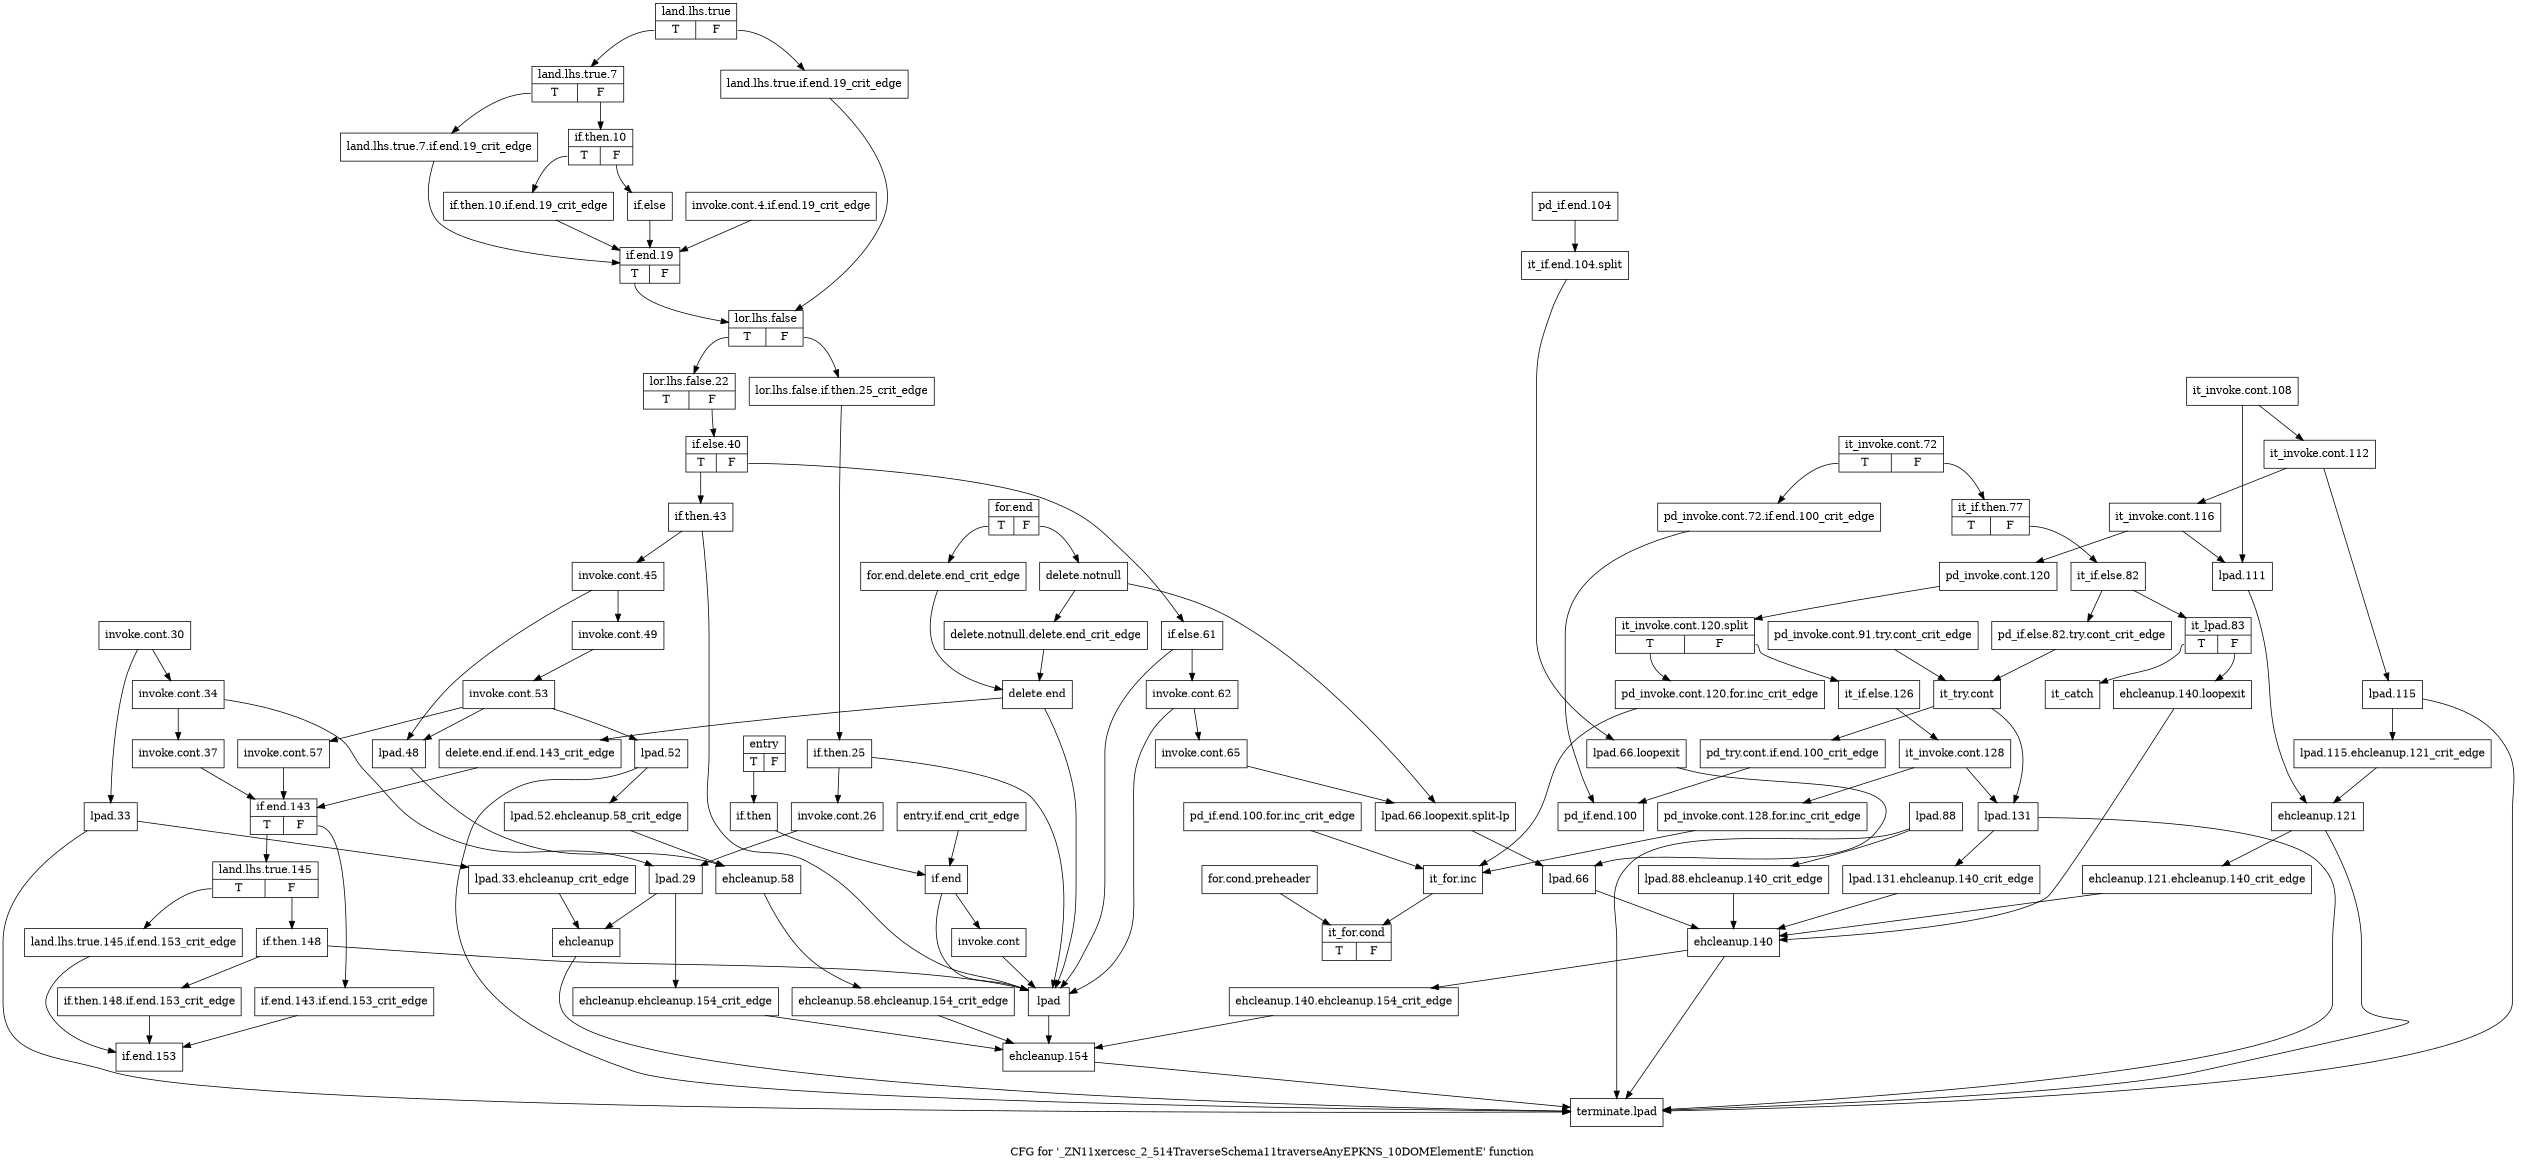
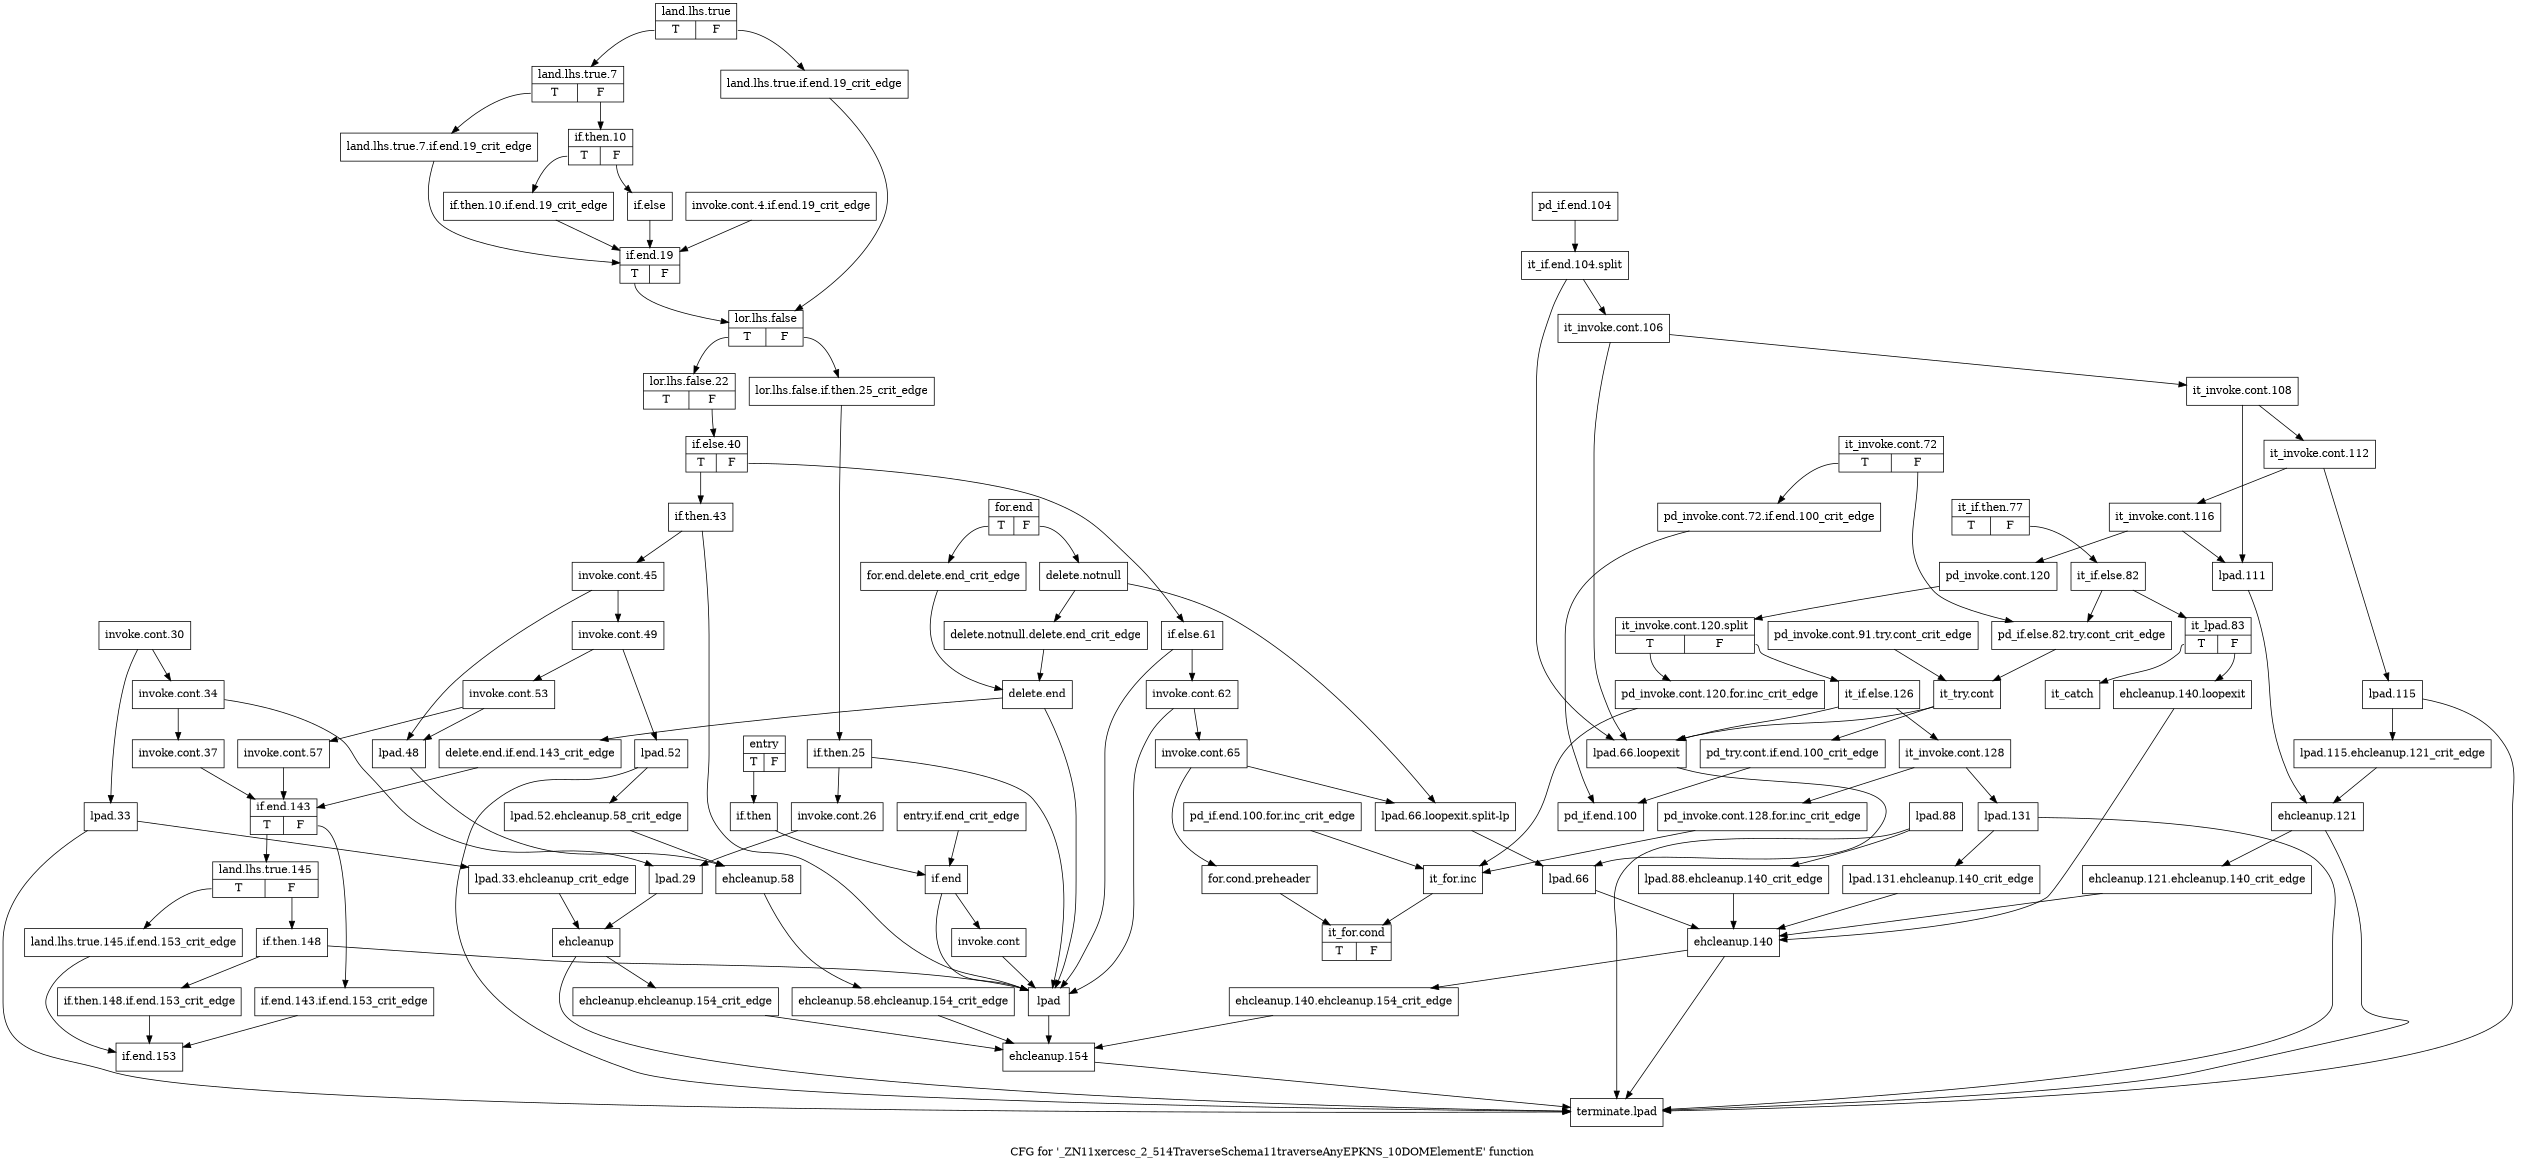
node "it_invoke.cont.106": added
edge "it_invoke.cont.72" -> "it_if.then.77": now "it_invoke.cont.72" -> "pd_if.else.82.try.cont_crit_edge"
edge "it_if.else.126" -> "lpad.66.loopexit": added
edge "invoke.cont.53" -> "lpad.52": now "invoke.cont.49" -> "lpad.52"
edge "it_try.cont" -> "lpad.131": now "it_try.cont" -> "lpad.66.loopexit"
edge "invoke.cont.65" -> "for.cond.preheader": added
edge "lpad.29" -> "ehcleanup.ehcleanup.154_crit_edge": now "ehcleanup" -> "ehcleanup.ehcleanup.154_crit_edge"
